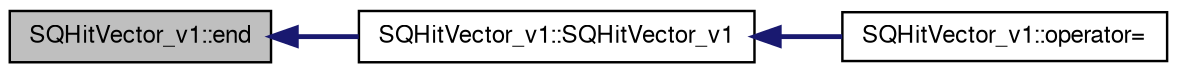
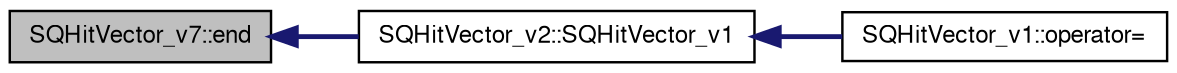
node "SQHitVector_v1::end": label "SQHitVector_v1::end" -> "SQHitVector_v7::end"
node "SQHitVector_v1::SQHitVector_v1": label "SQHitVector_v1::SQHitVector_v1" -> "SQHitVector_v2::SQHitVector_v1"
